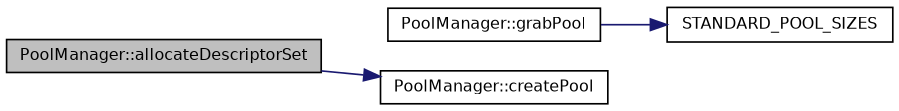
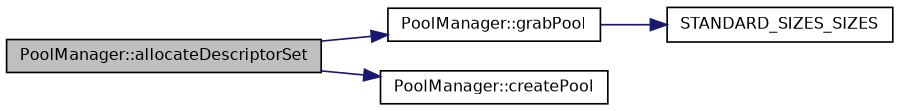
node "STANDARD_POOL_SIZES": label "STANDARD_POOL_SIZES" -> "STANDARD_SIZES_SIZES"
edge "PoolManager::allocateDescriptorSet" -> "PoolManager::grabPool": added
